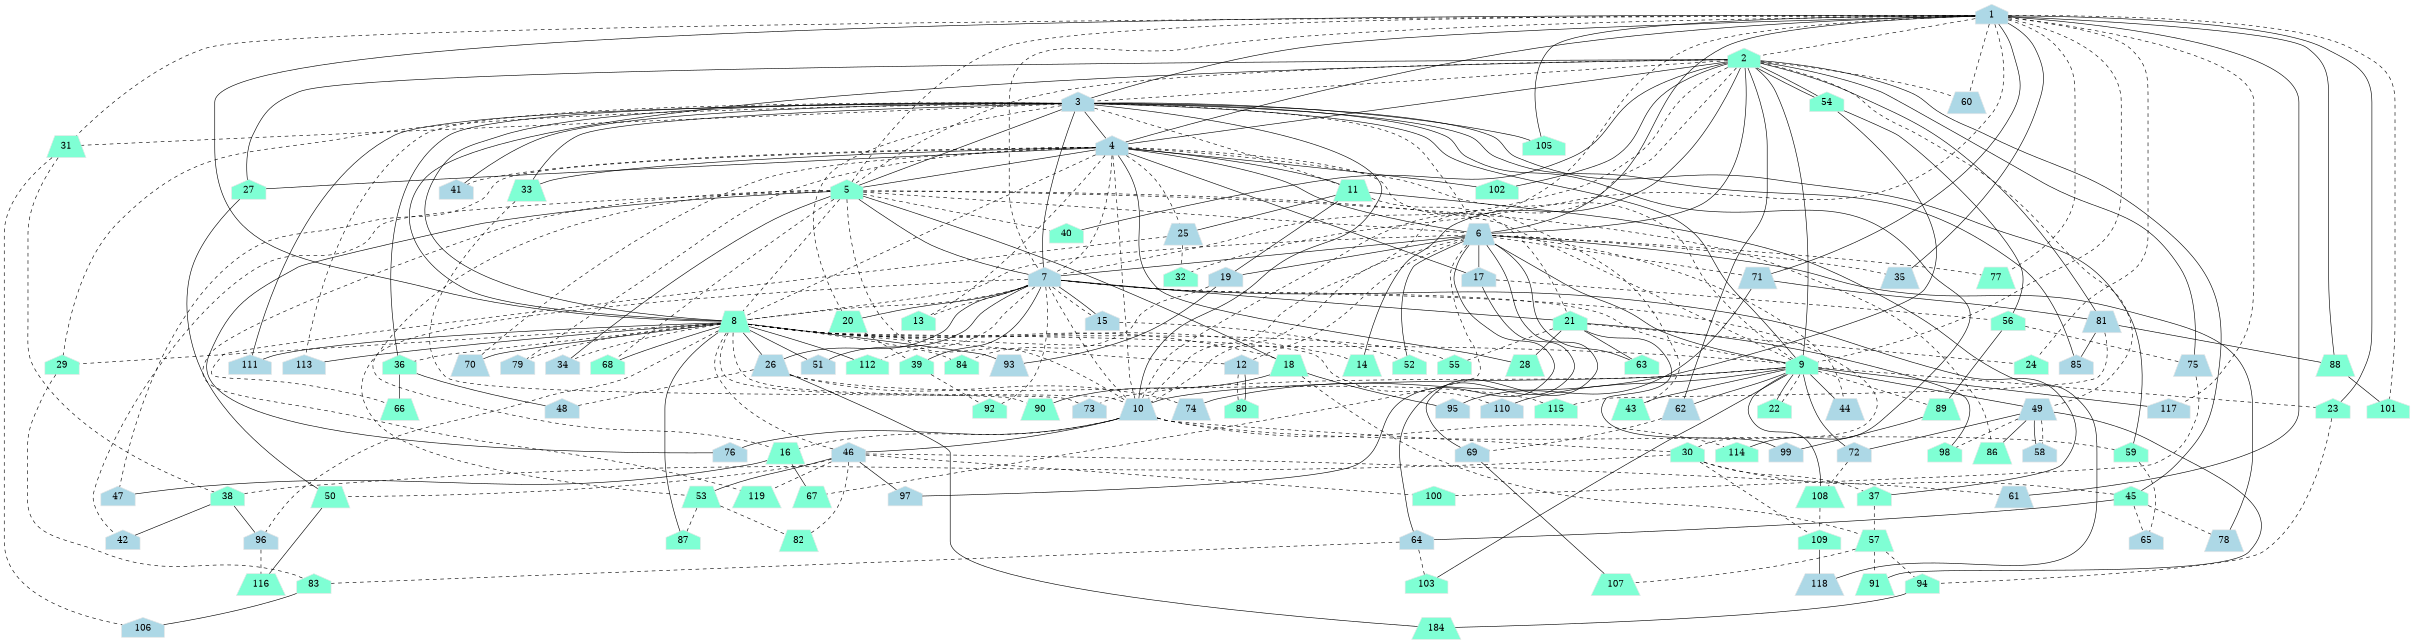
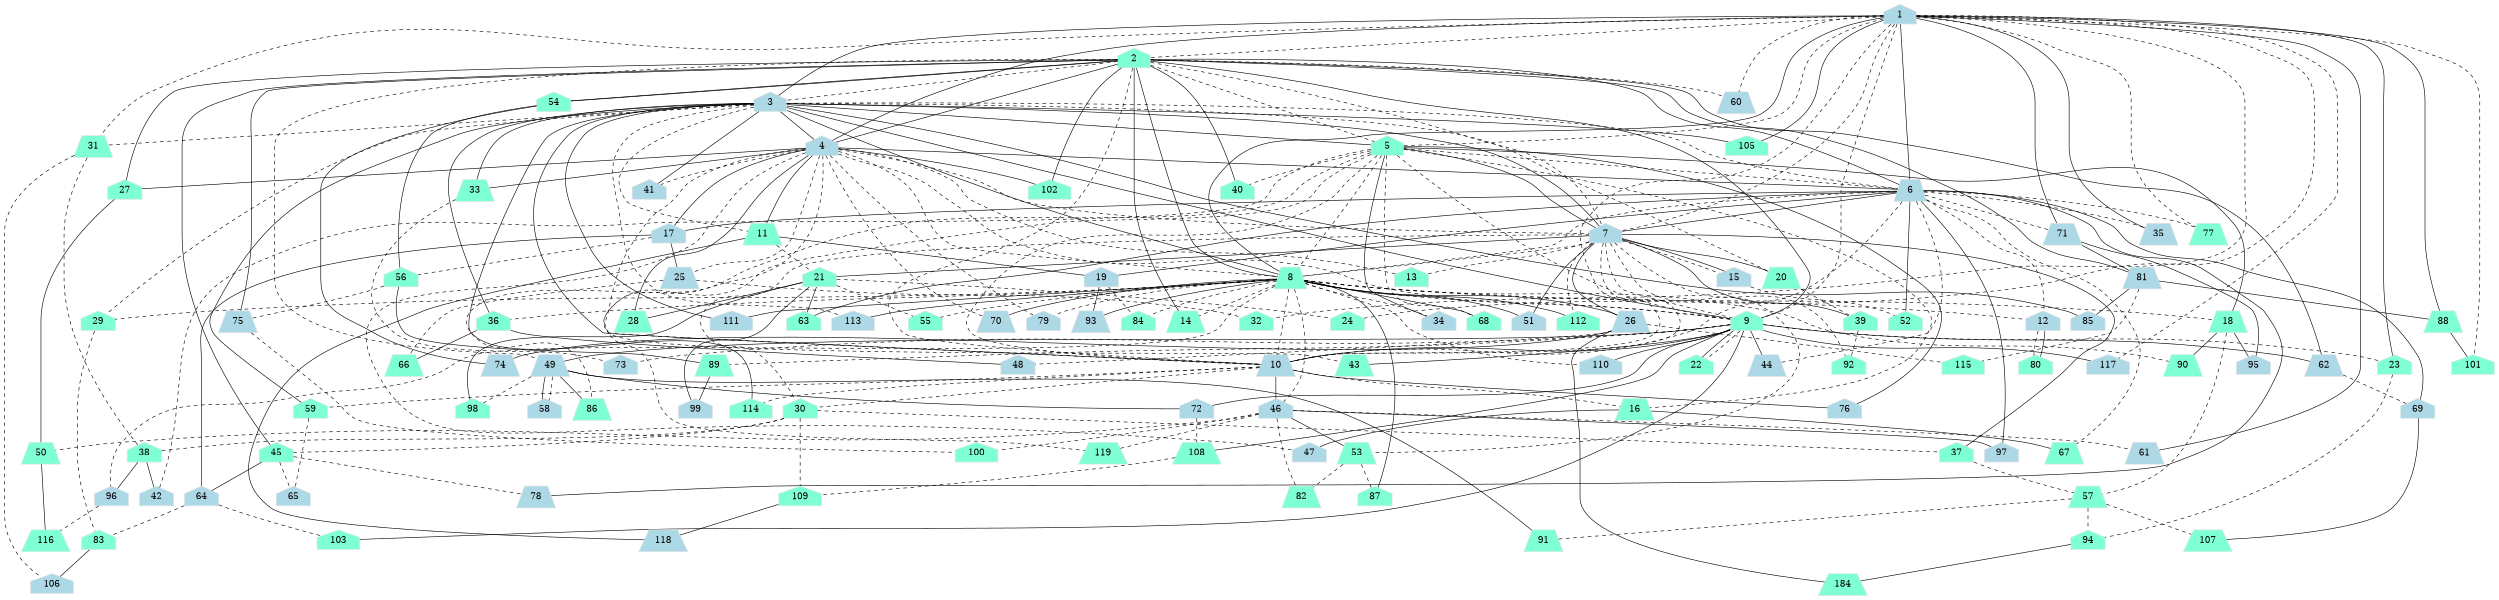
edge "4" -- "5": removed
edge "11" -- "25": now "17" -- "25"
edge "6" -- "9": removed
edge "26" -- "74": style dashed -> solid
